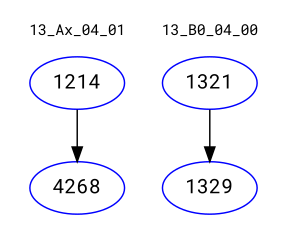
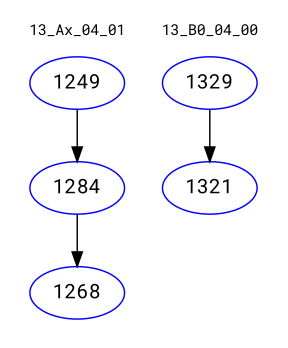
node "1249": added
node "1214": label "1214" -> "1284"
edge "1321" -> "1329": reversed
node "4268": label "4268" -> "1268"
